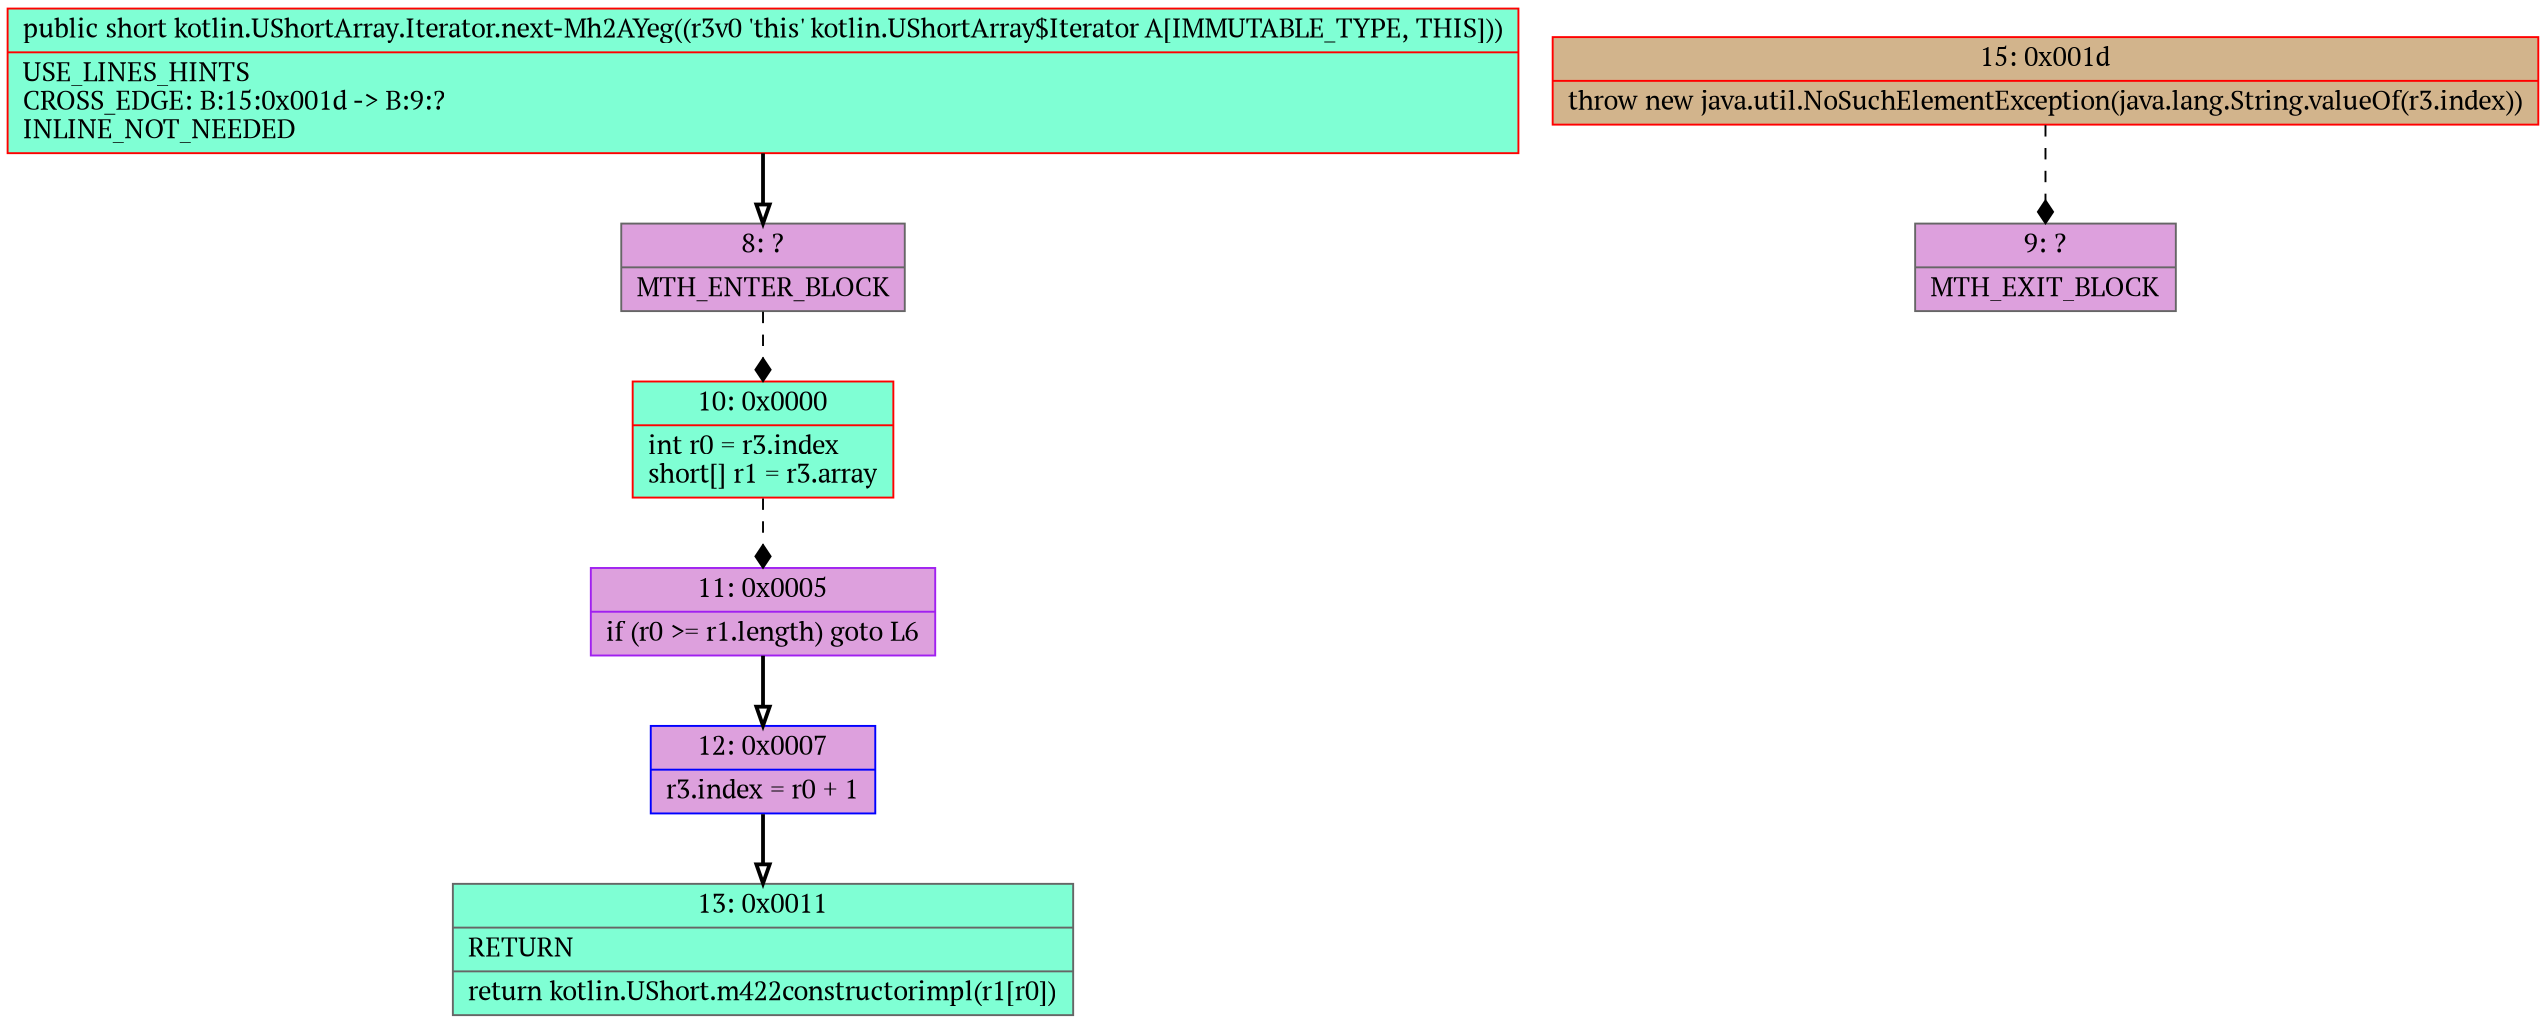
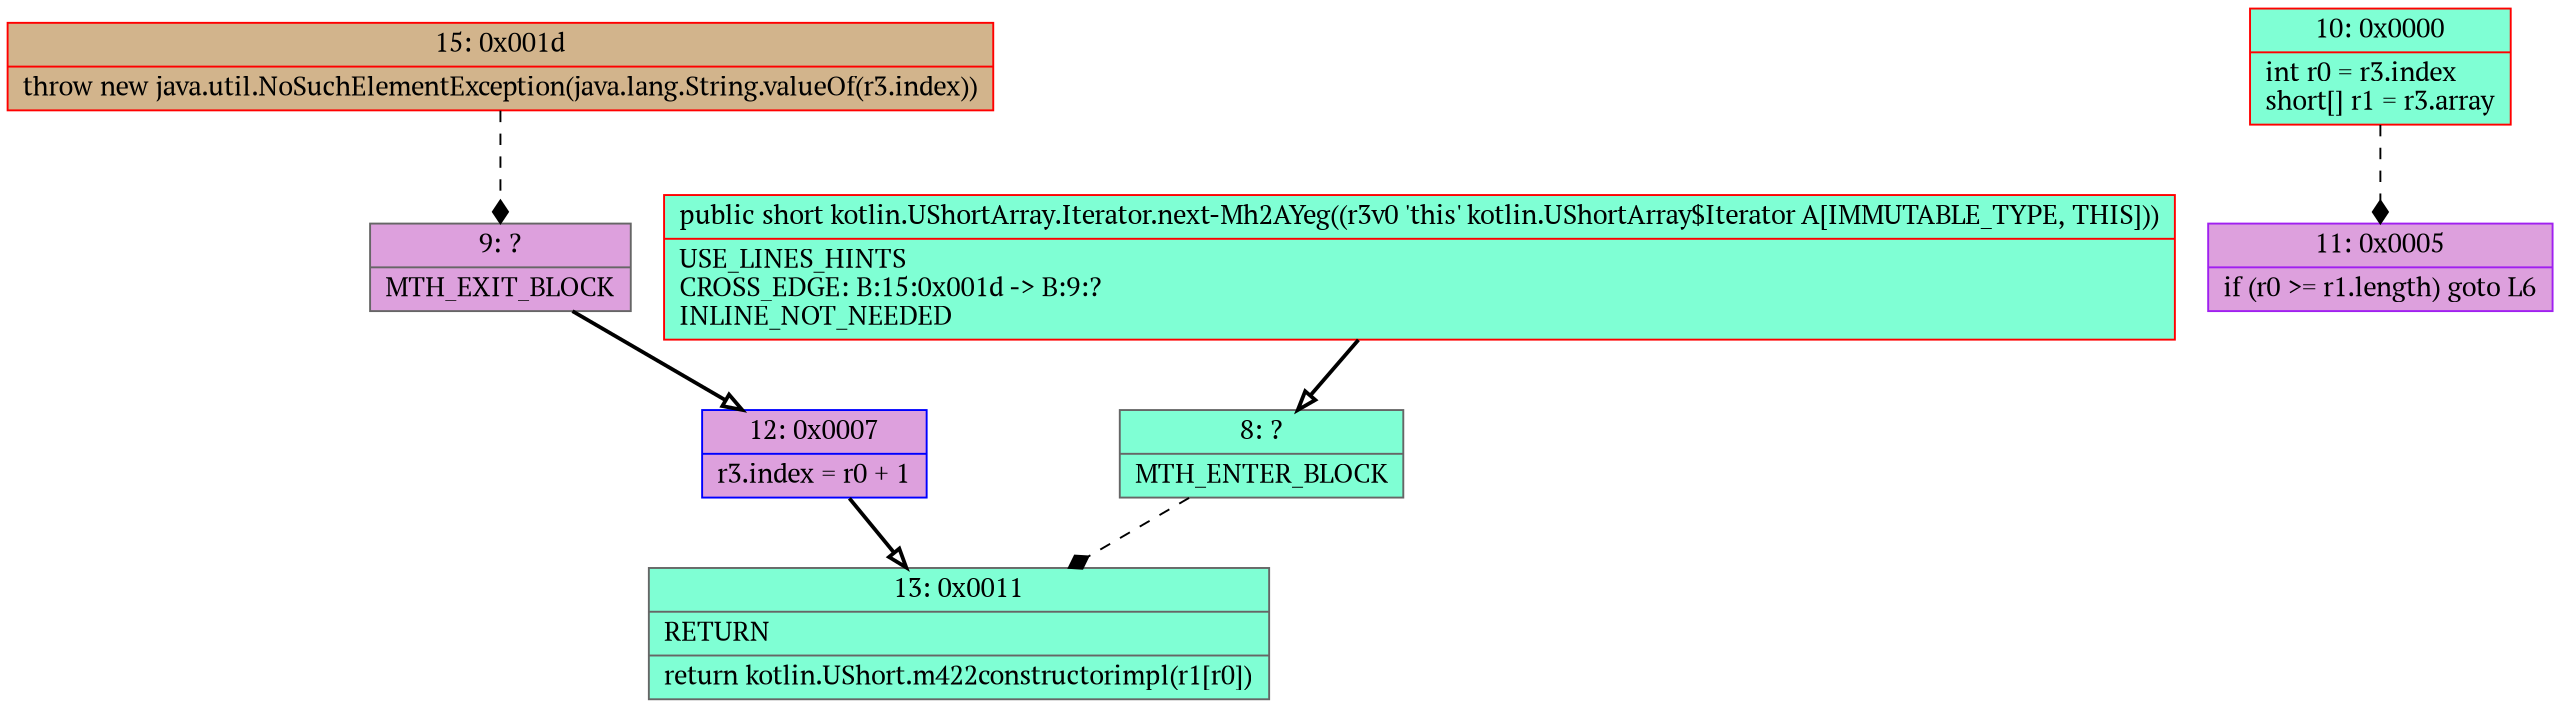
node "8: ?": fillcolor plum -> aquamarine
edge "8: ?" -> "10: 0x0000": now "8: ?" -> "13: 0x0011"
edge "11: 0x0005" -> "12: 0x0007": now "9: ?" -> "12: 0x0007"
